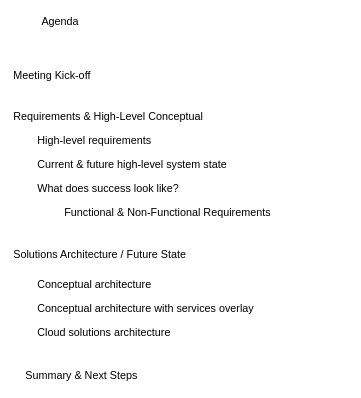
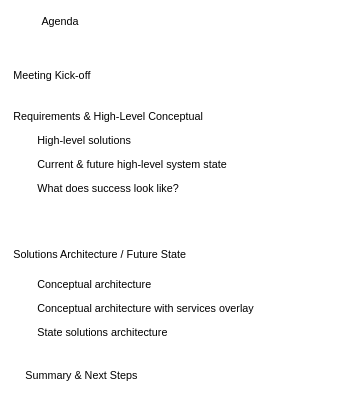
node "High-level requirements": label "High-level requirements" -> "High-level solutions"
node "Functional & Non-Functional Requirements": removed
node "Cloud solutions architecture": label "Cloud solutions architecture" -> "State solutions architecture"
